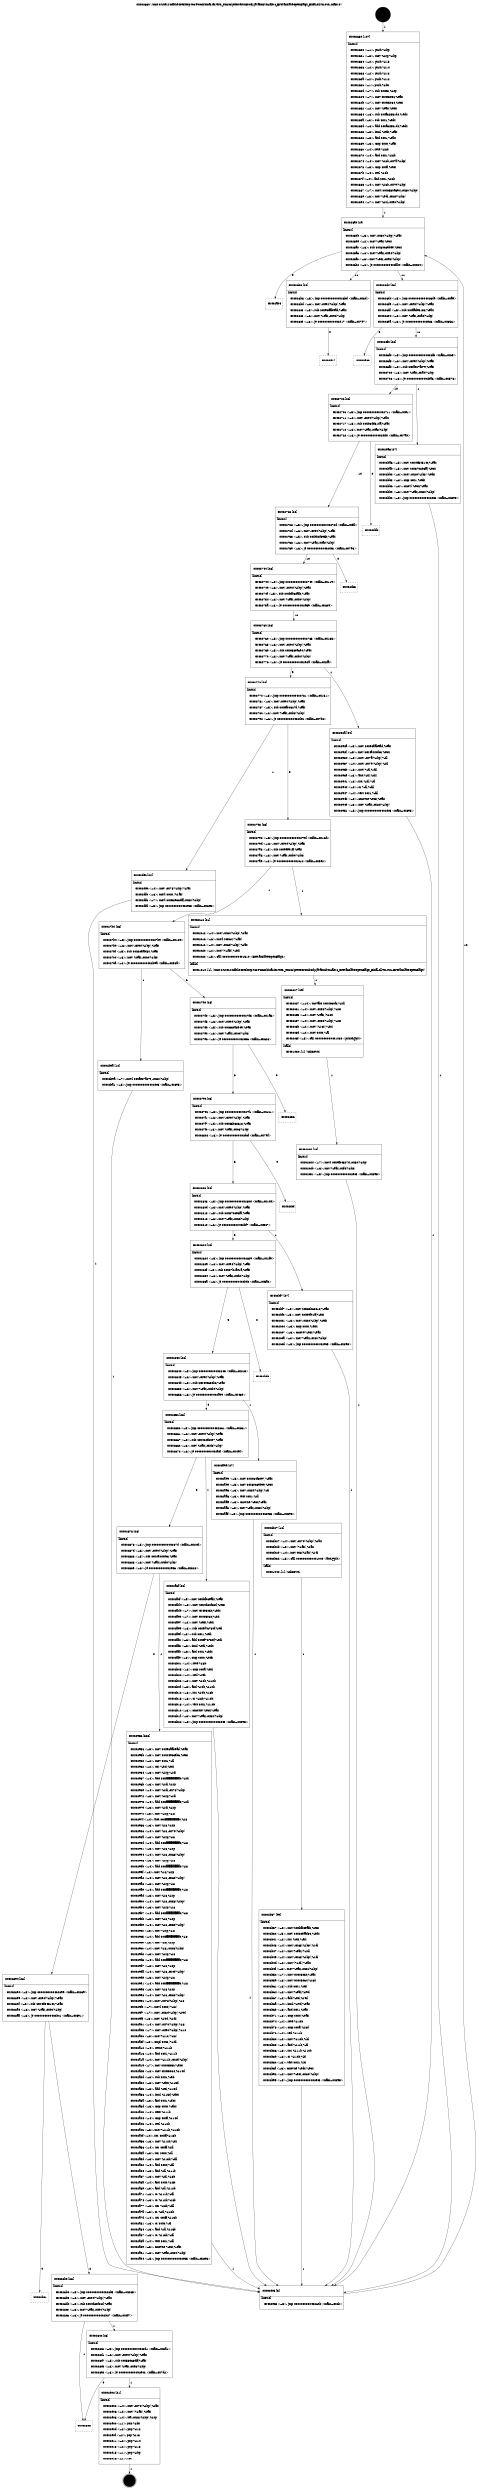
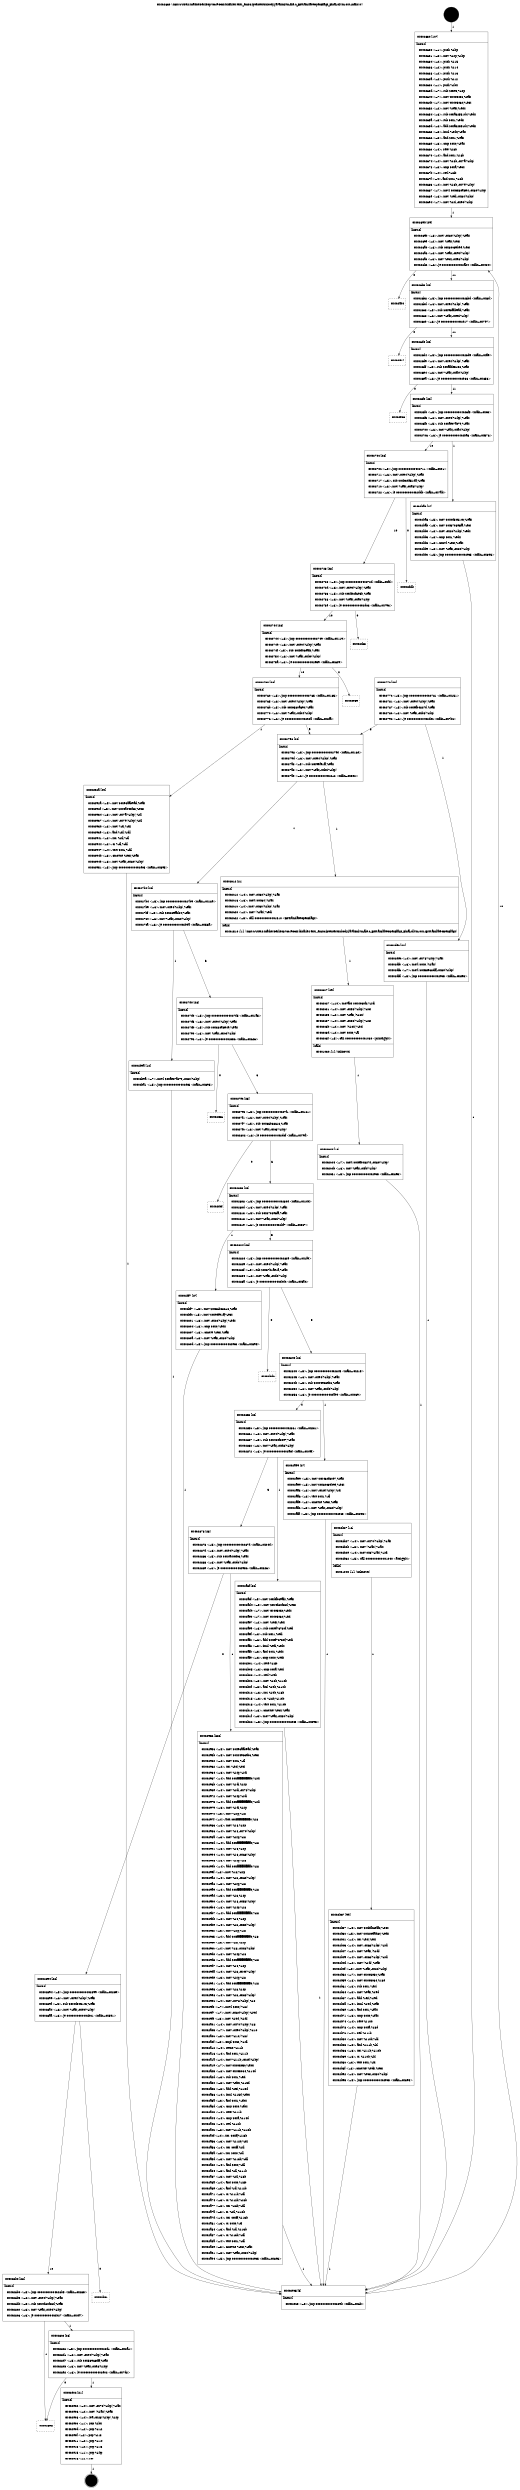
edge "0x40269b [29]" -> "0x4026d4 [28]": now "0x4026b8 [28]" -> "0x4026d4 [28]"
edge "0x402760 [28]" -> "0x40277c [28]": now "0x402760 [28]" -> "0x402798 [28]"
node "0x402e59": added
edge "0x402894 [28]" -> "0x4028b0 [28]": label " 2" -> " 10"
